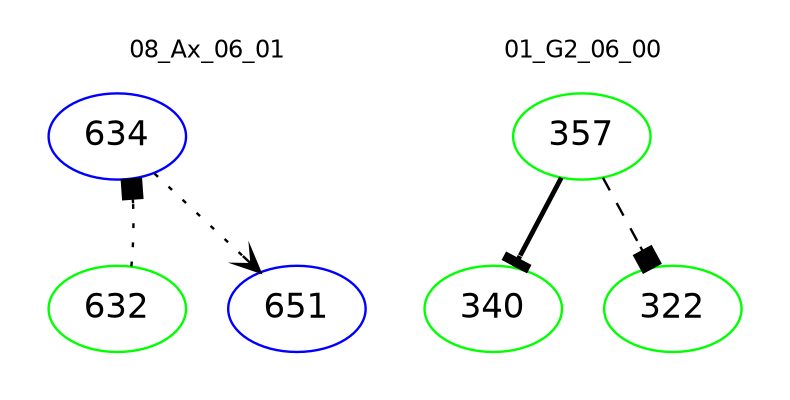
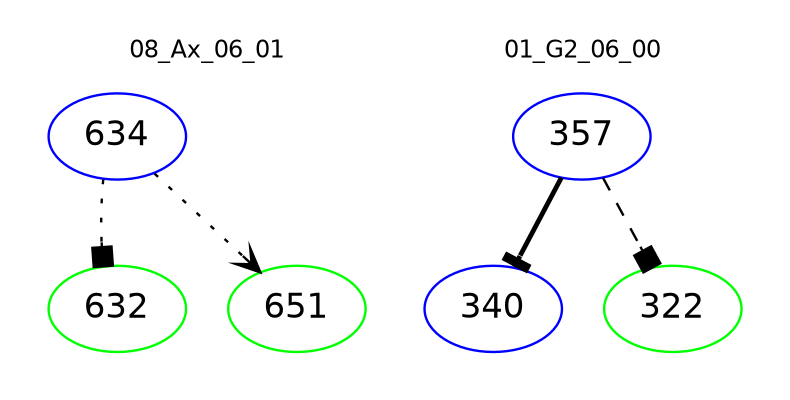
node "357": color green -> blue
edge "632" -> "634": reversed
node "651": color blue -> green
node "340": color green -> blue
